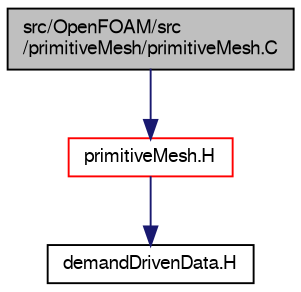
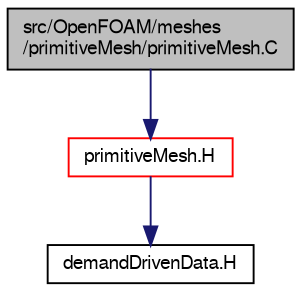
node "src/OpenFOAM/src /primitiveMesh/primitiveMesh.C": label "src/OpenFOAM/src /primitiveMesh/primitiveMesh.C" -> "src/OpenFOAM/meshes /primitiveMesh/primitiveMesh.C"
